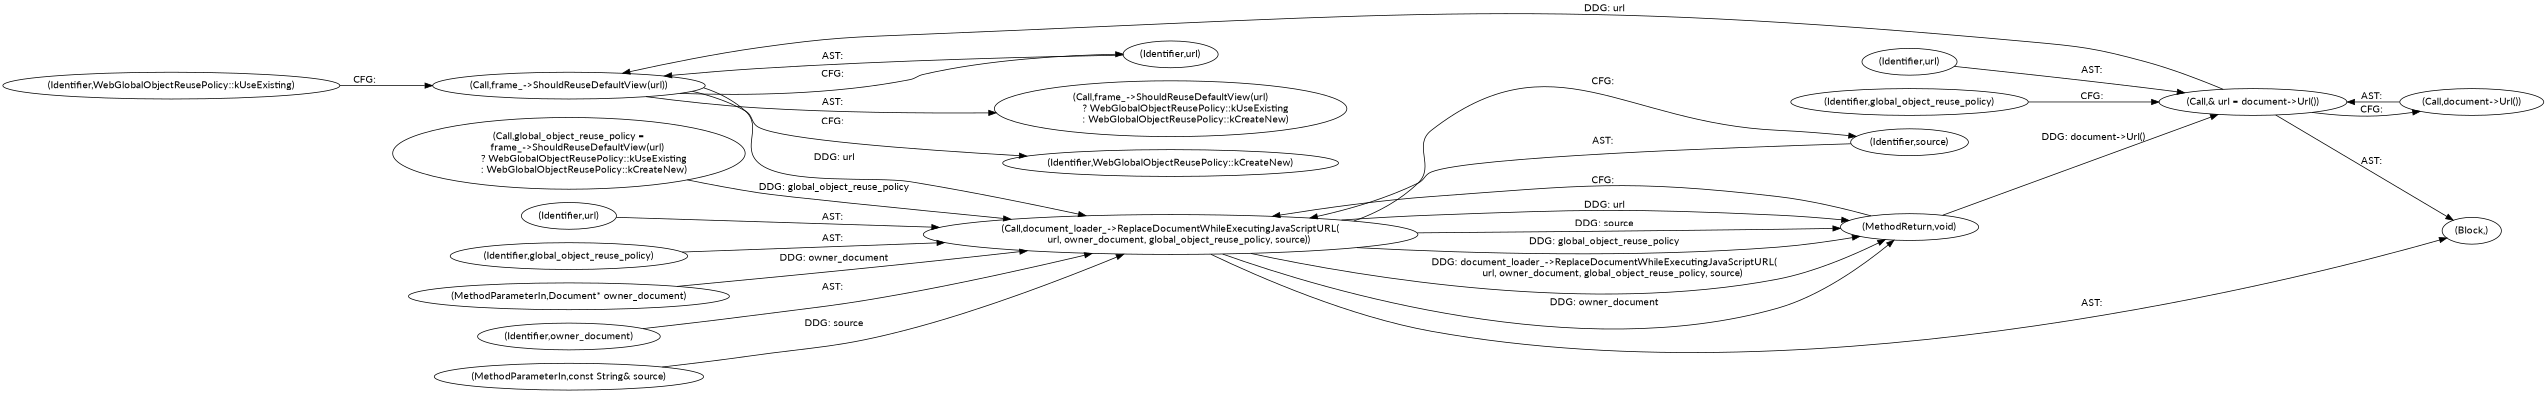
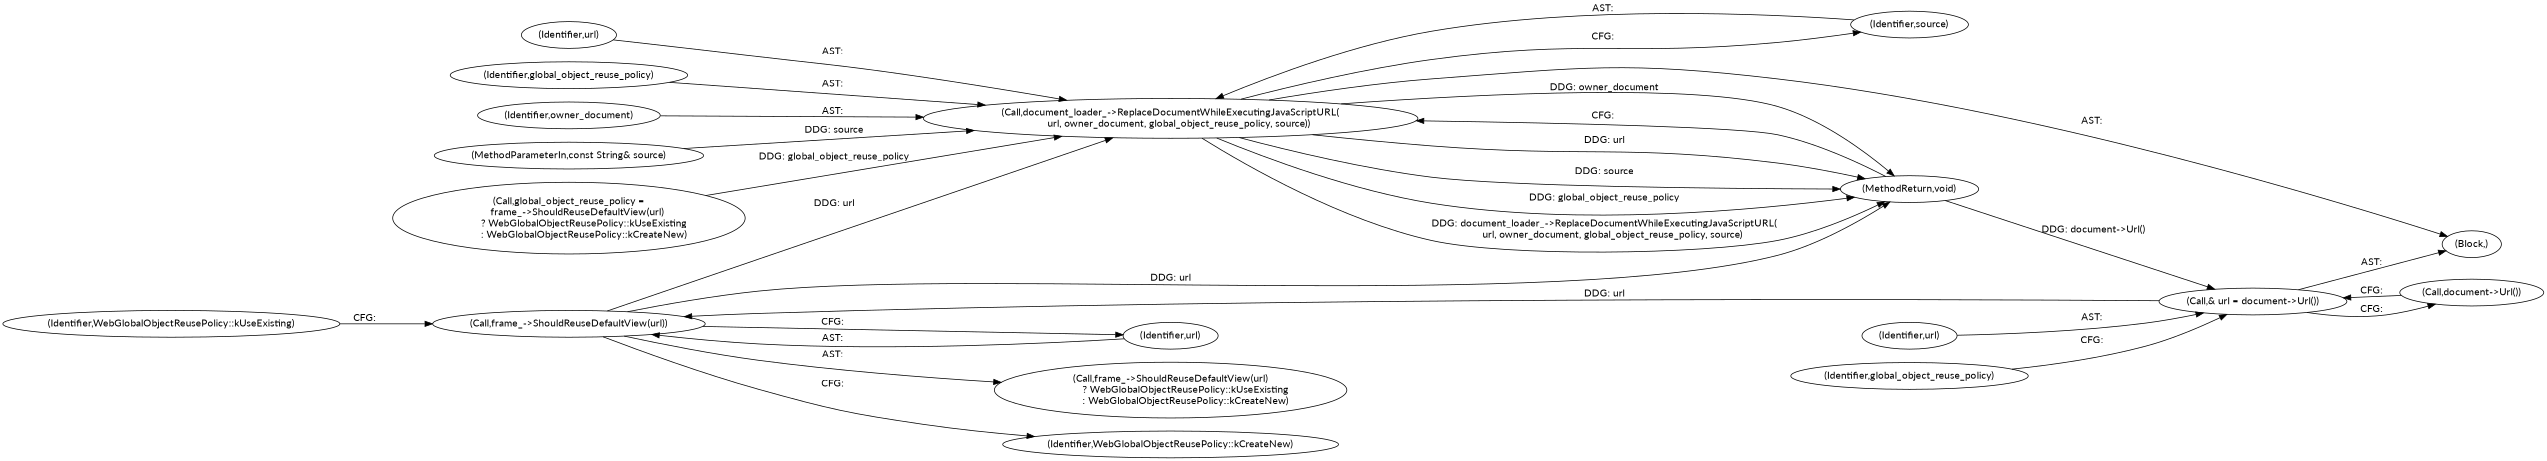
edge "(Call,document->Url())" -> "(Call,& url = document->Url())": label "AST: " -> "CFG: "
edge "(Call,frame_->ShouldReuseDefaultView(url))" -> "(MethodReturn,void)": added, label "DDG: url"
node "(MethodParameterIn,Document* owner_document)": removed
